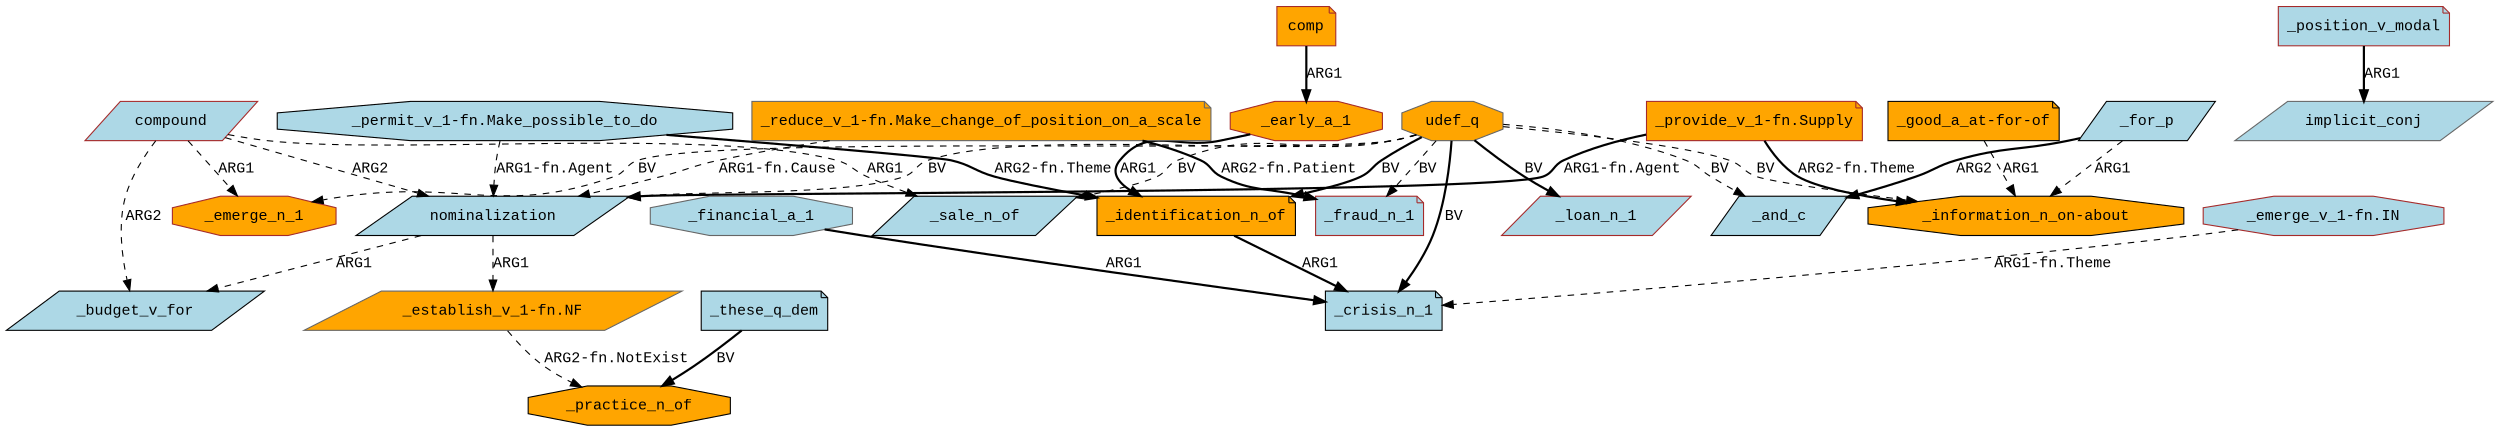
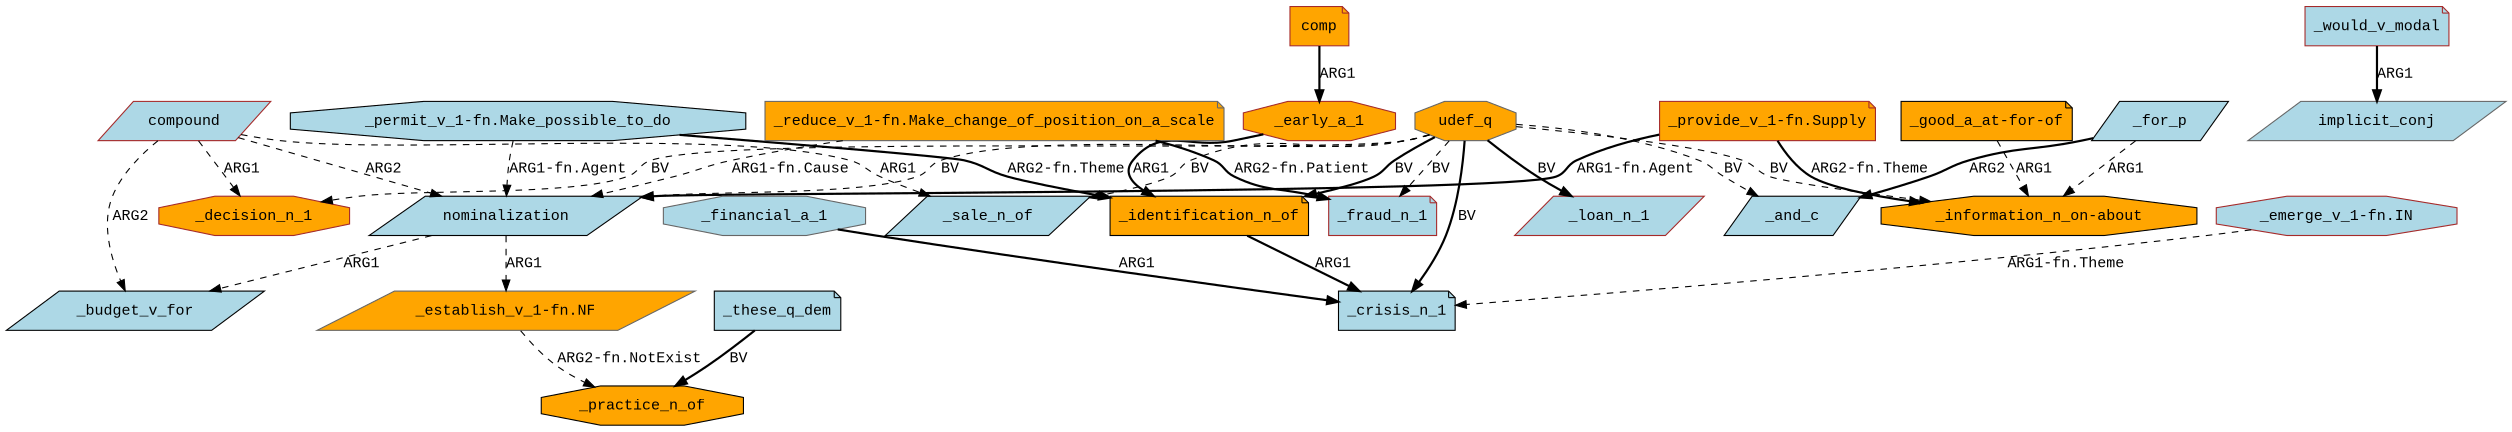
node "_position_v_modal": label "_position_v_modal" -> "_would_v_modal"
node "_emerge_n_1": label "_emerge_n_1" -> "_decision_n_1"
